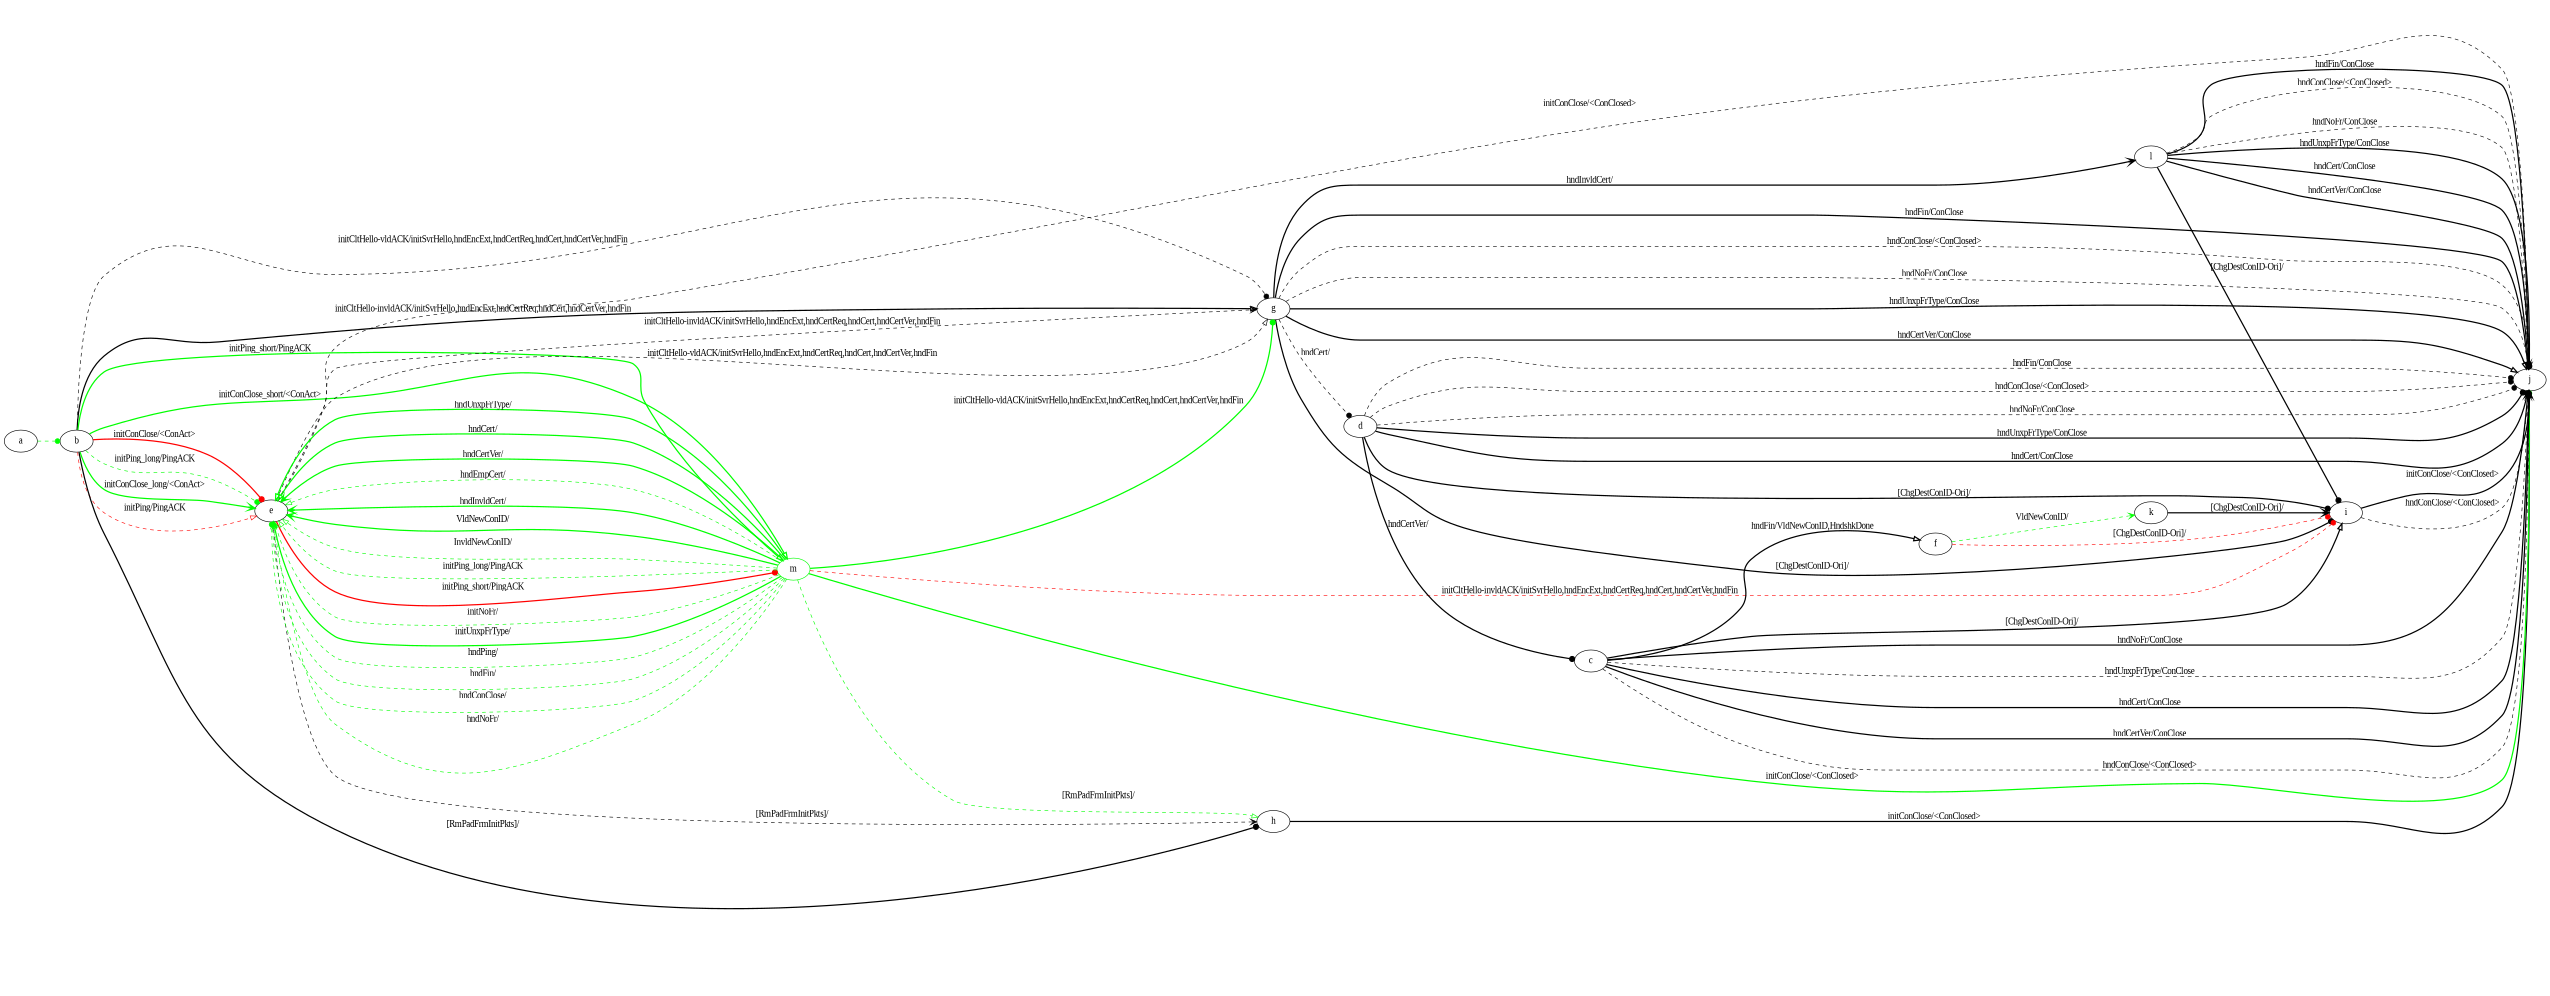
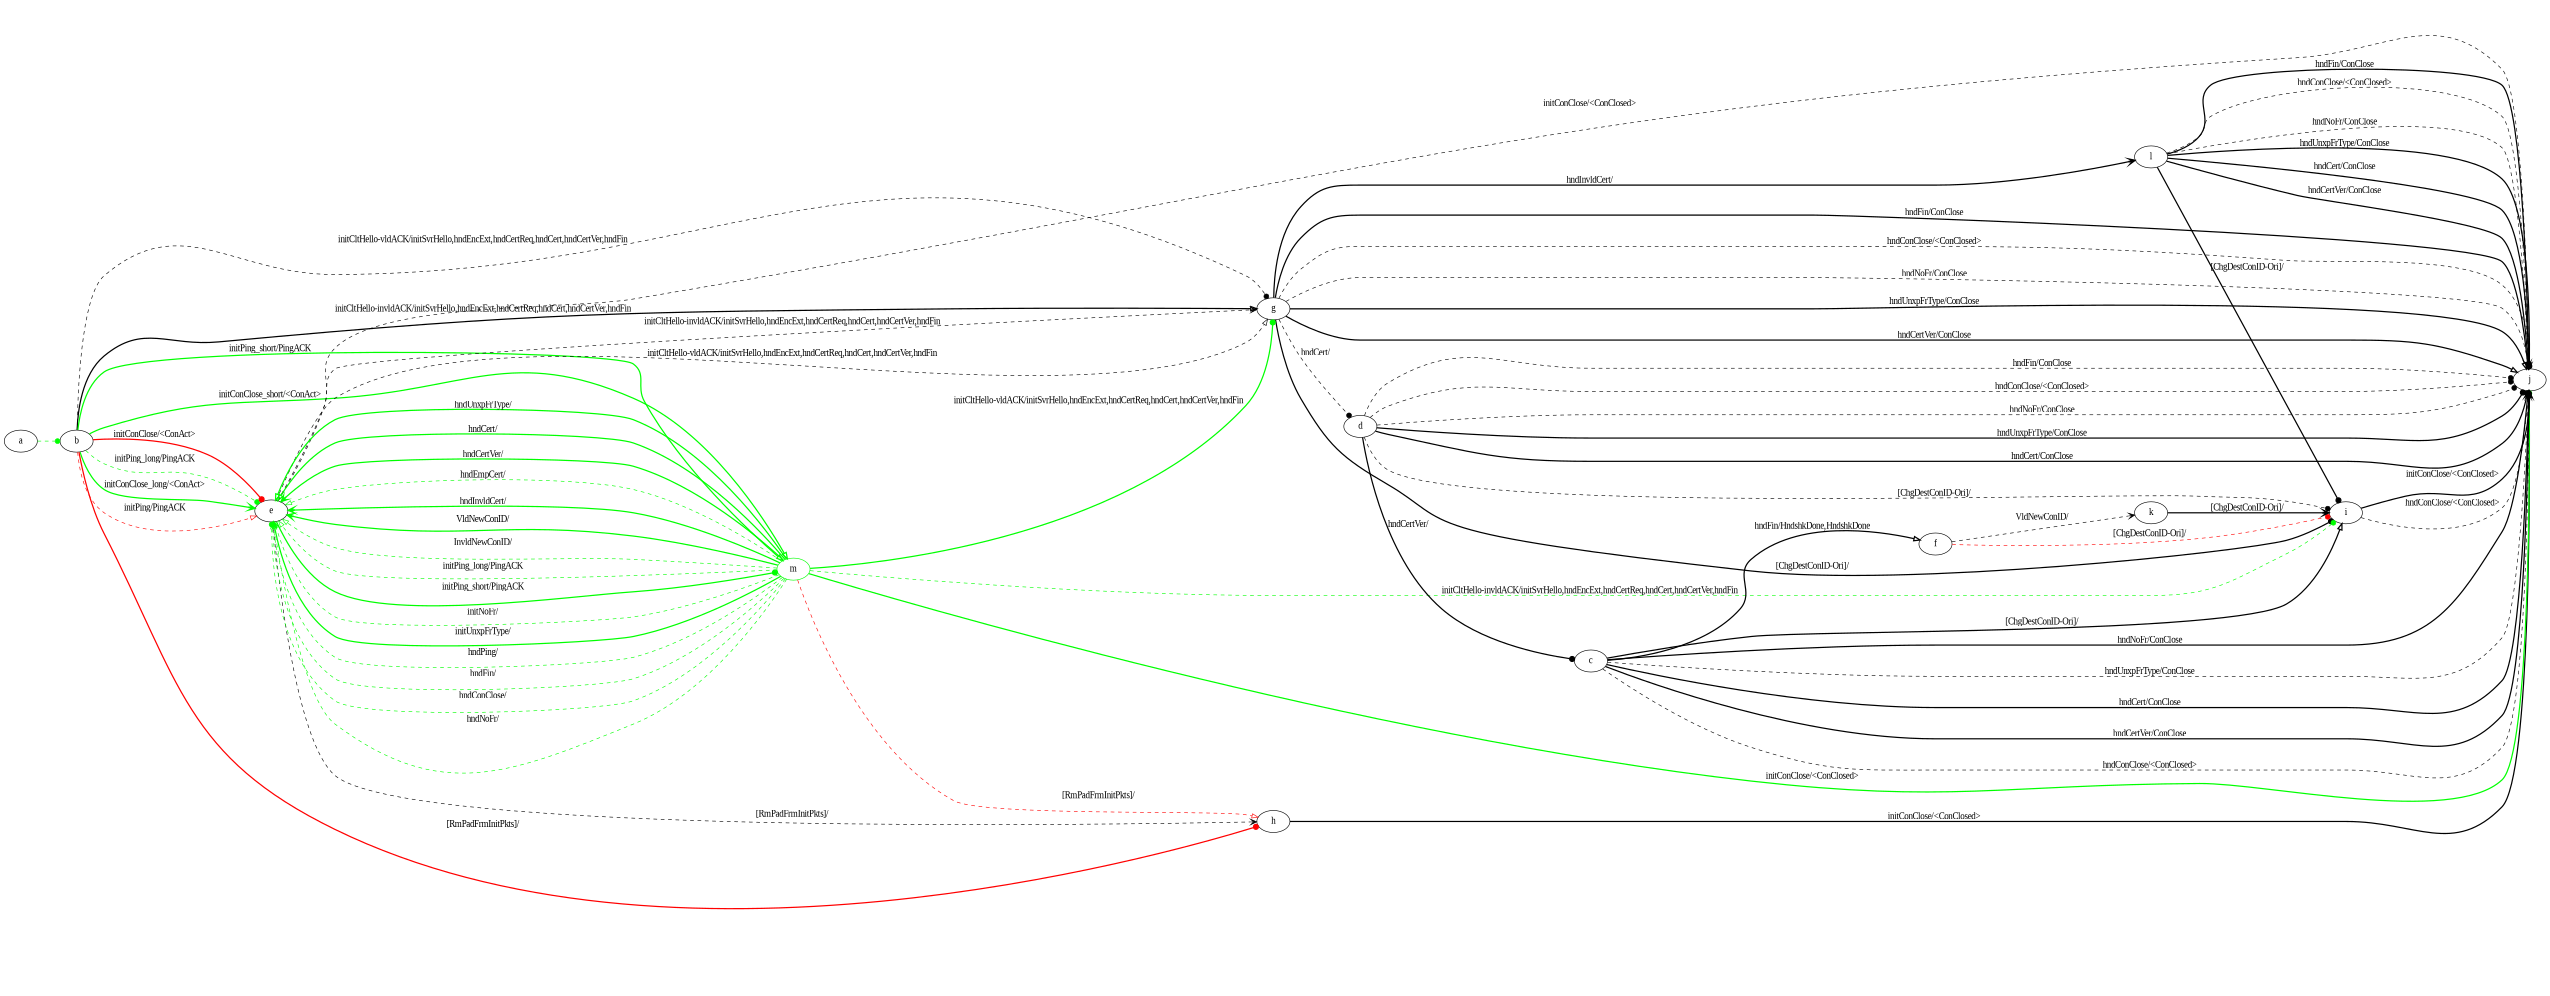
edge "d" -> "i": style bold -> dashed
edge "c" -> "f": label "hndFin/VldNewConID,HndshkDone " -> "hndFin/HndshkDone,HndshkDone "
edge "f" -> "k": color green -> black
edge "m" -> "i": color red -> green
edge "e" -> "m": color red -> green
edge "m" -> "h": color green -> red
edge "b" -> "h": color black -> red
